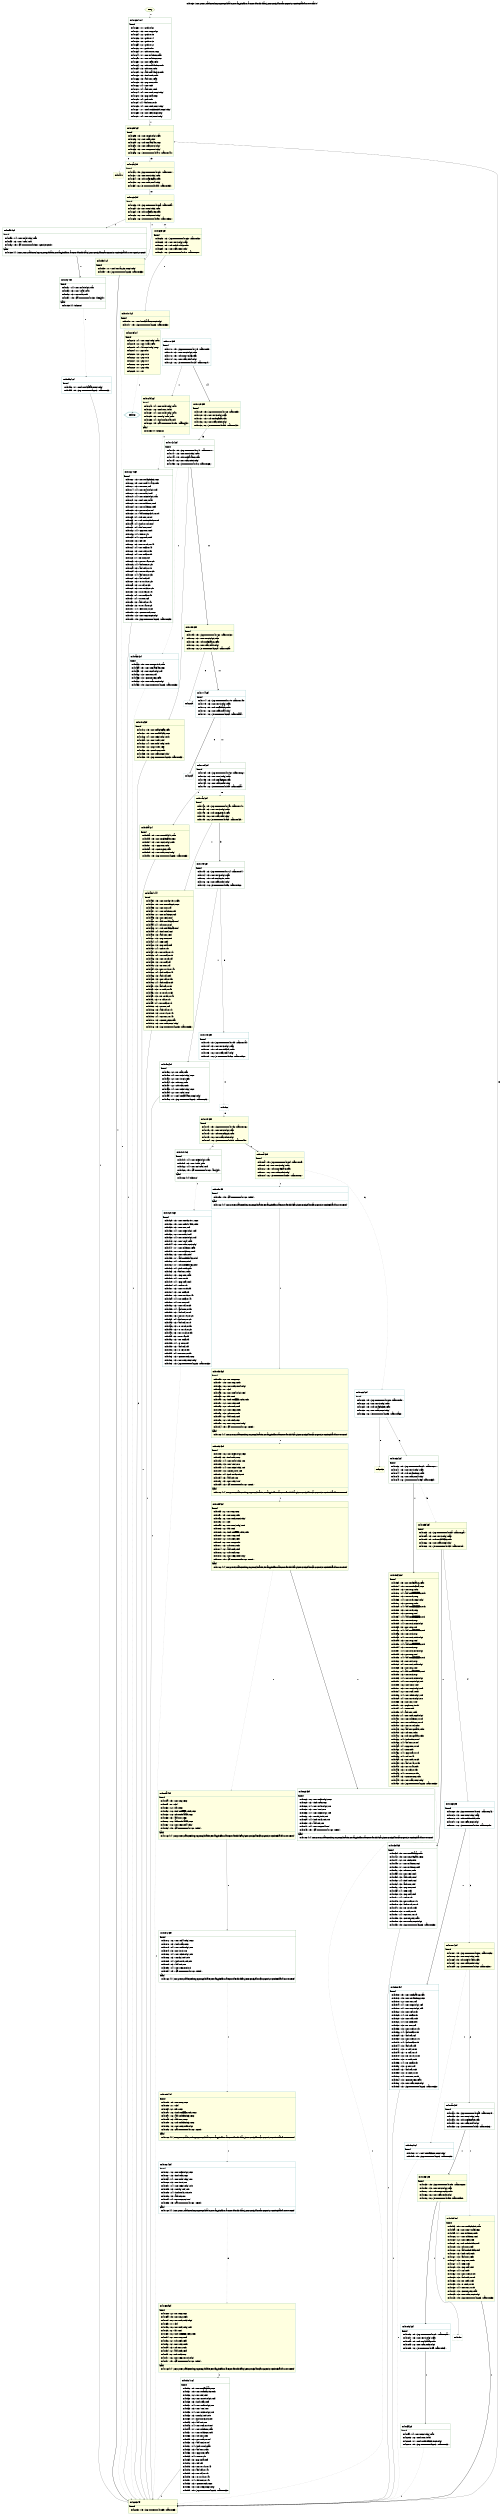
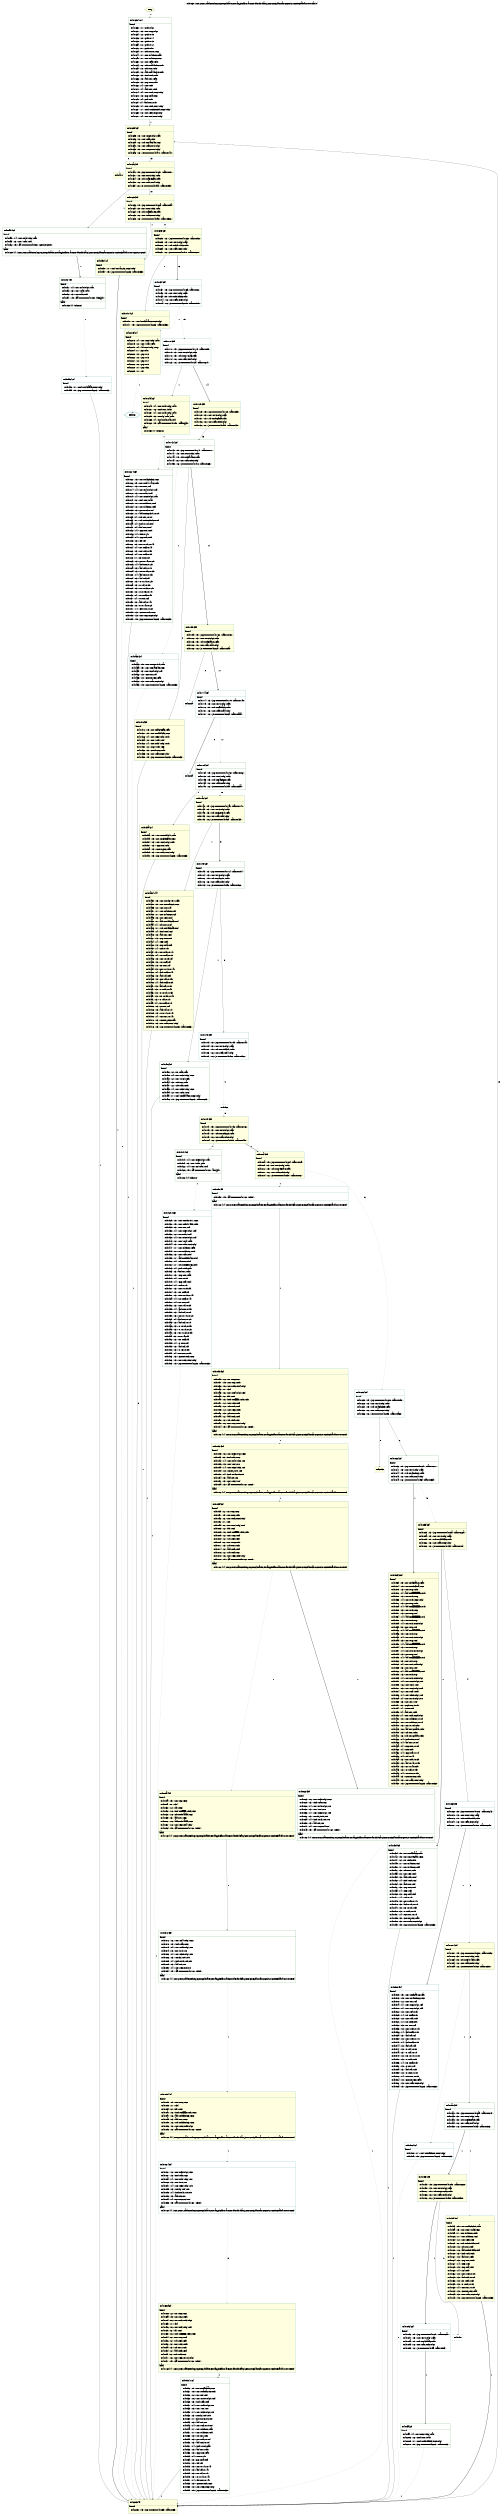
edge "0x4016c5 [25]" -> "0x401fbb [12]": now "0x4016ac [25]" -> "0x401fbb [12]"
node "0x4016f7 [25]": added
